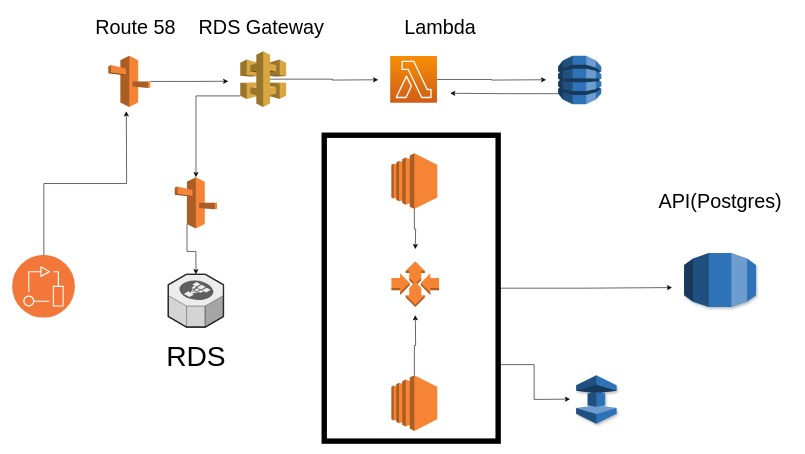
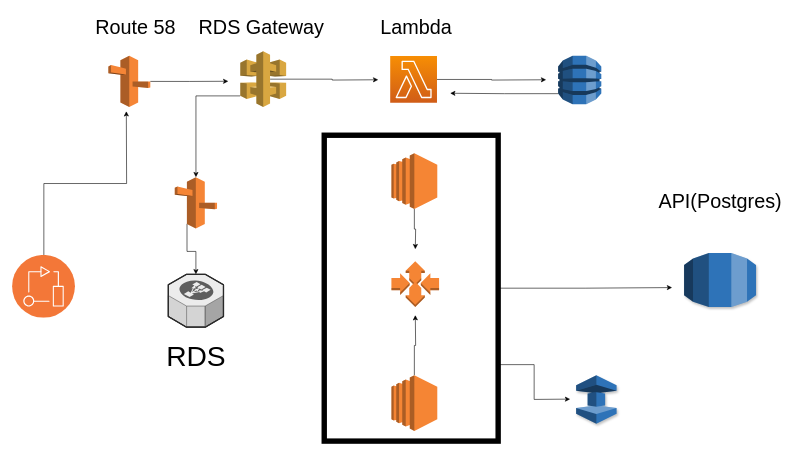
node "Lambda": moved (440, 27) -> (416, 27)
